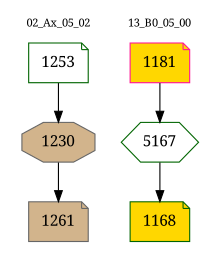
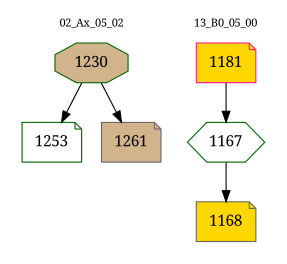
edge "1253" -> "1230": reversed
node "1230": color gray40 -> darkgreen
node "5167": label "5167" -> "1167"
node "1168": color darkgreen -> gray40
